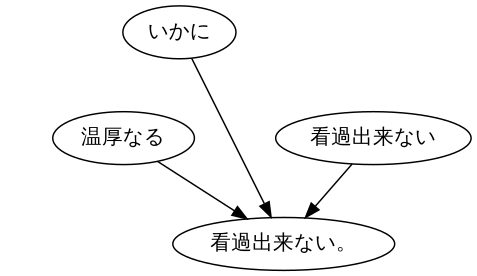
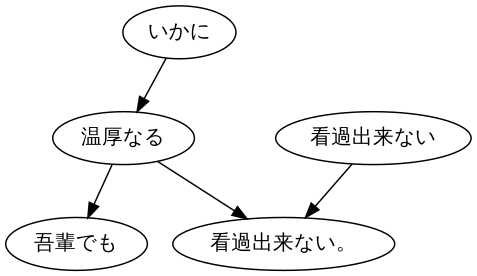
edge "いかに" -> "看過出来ない。": now "いかに" -> "温厚なる"
node "吾輩でも": added
